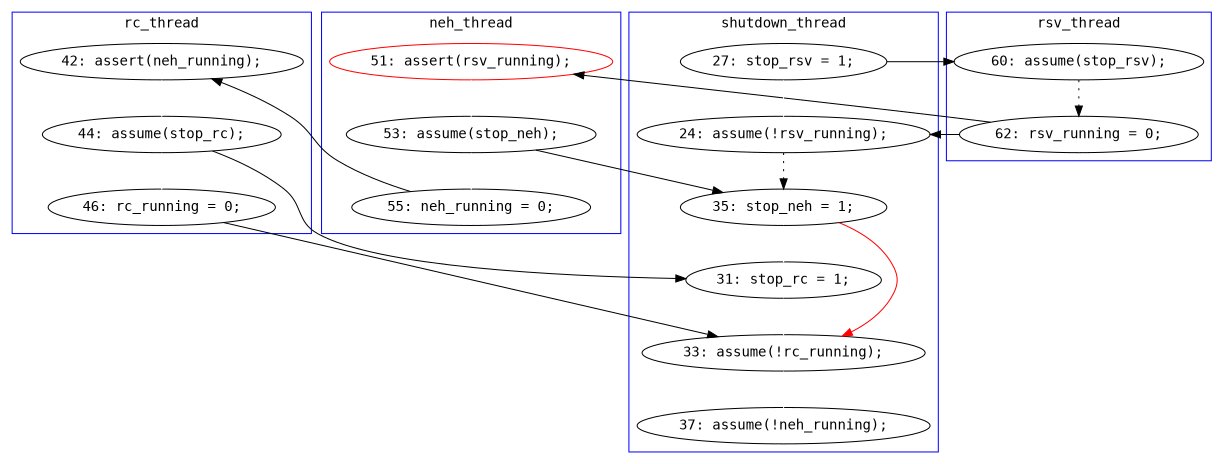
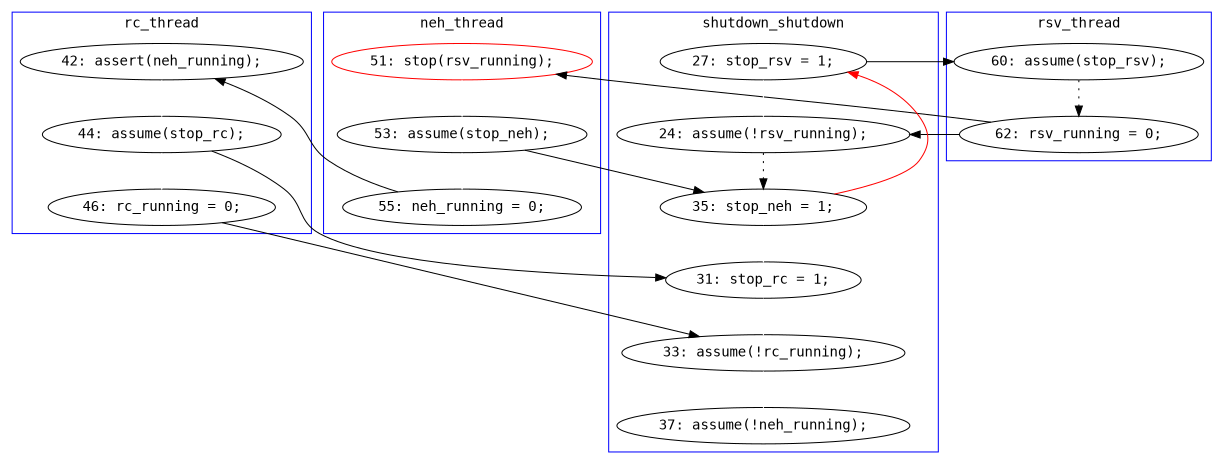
cluster "shutdown_thread": label "shutdown_thread" -> "shutdown_shutdown"
node "51: assert(rsv_running);": label "51: assert(rsv_running);" -> "51: stop(rsv_running);"
edge "35: stop_neh = 1;" -> "33: assume(!rc_running);": now "35: stop_neh = 1;" -> "27: stop_rsv = 1;"
